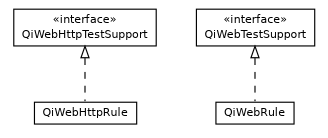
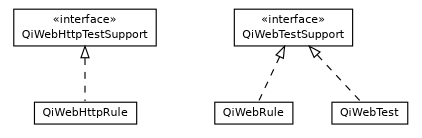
node "QiWebTest": added
